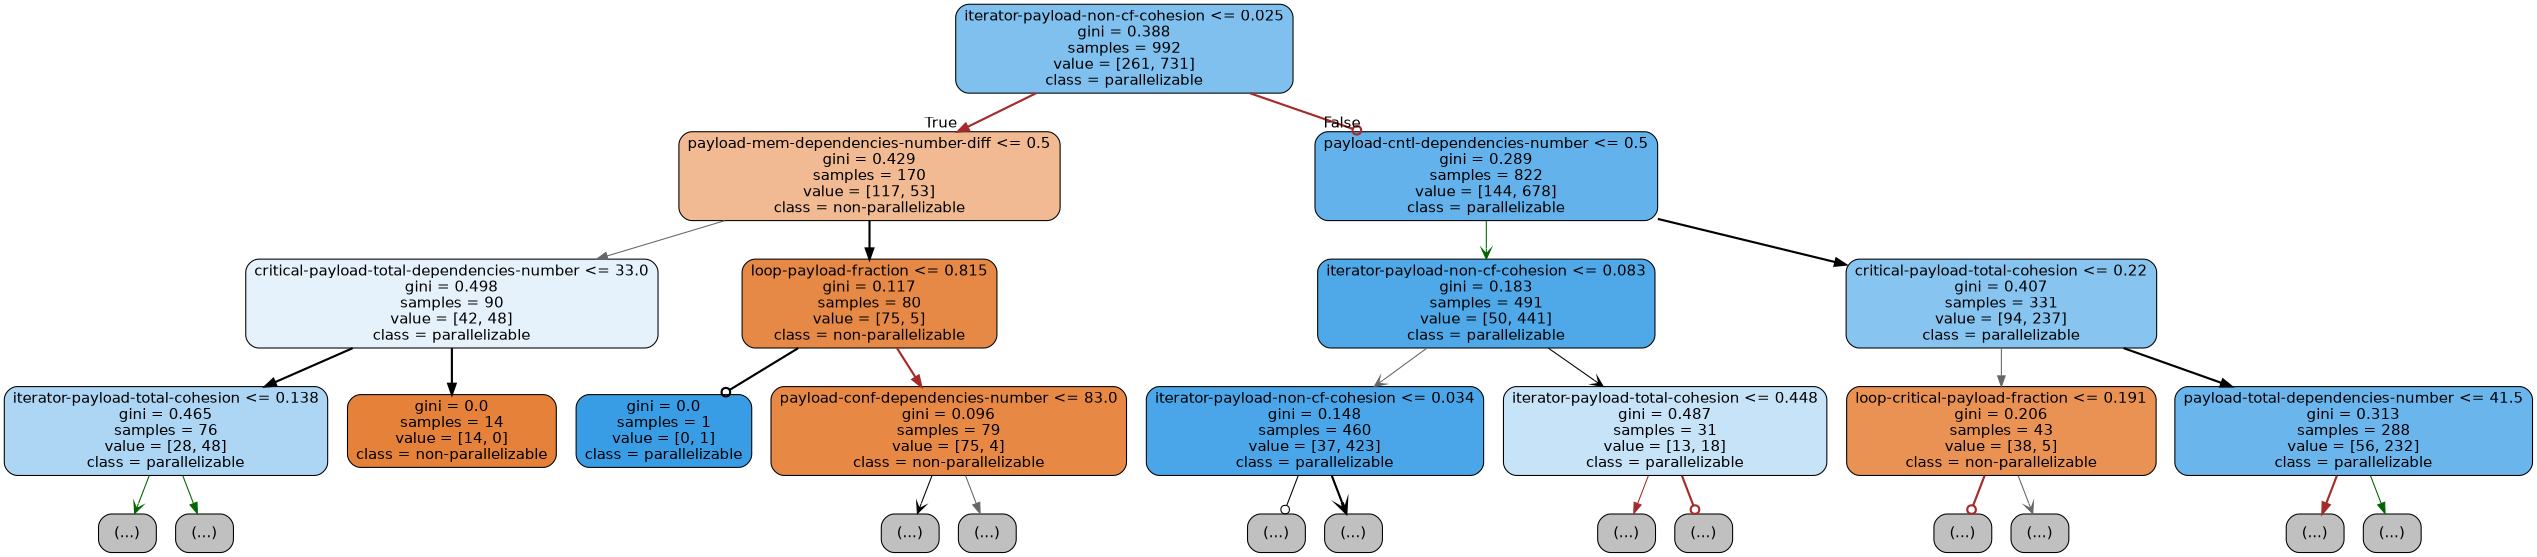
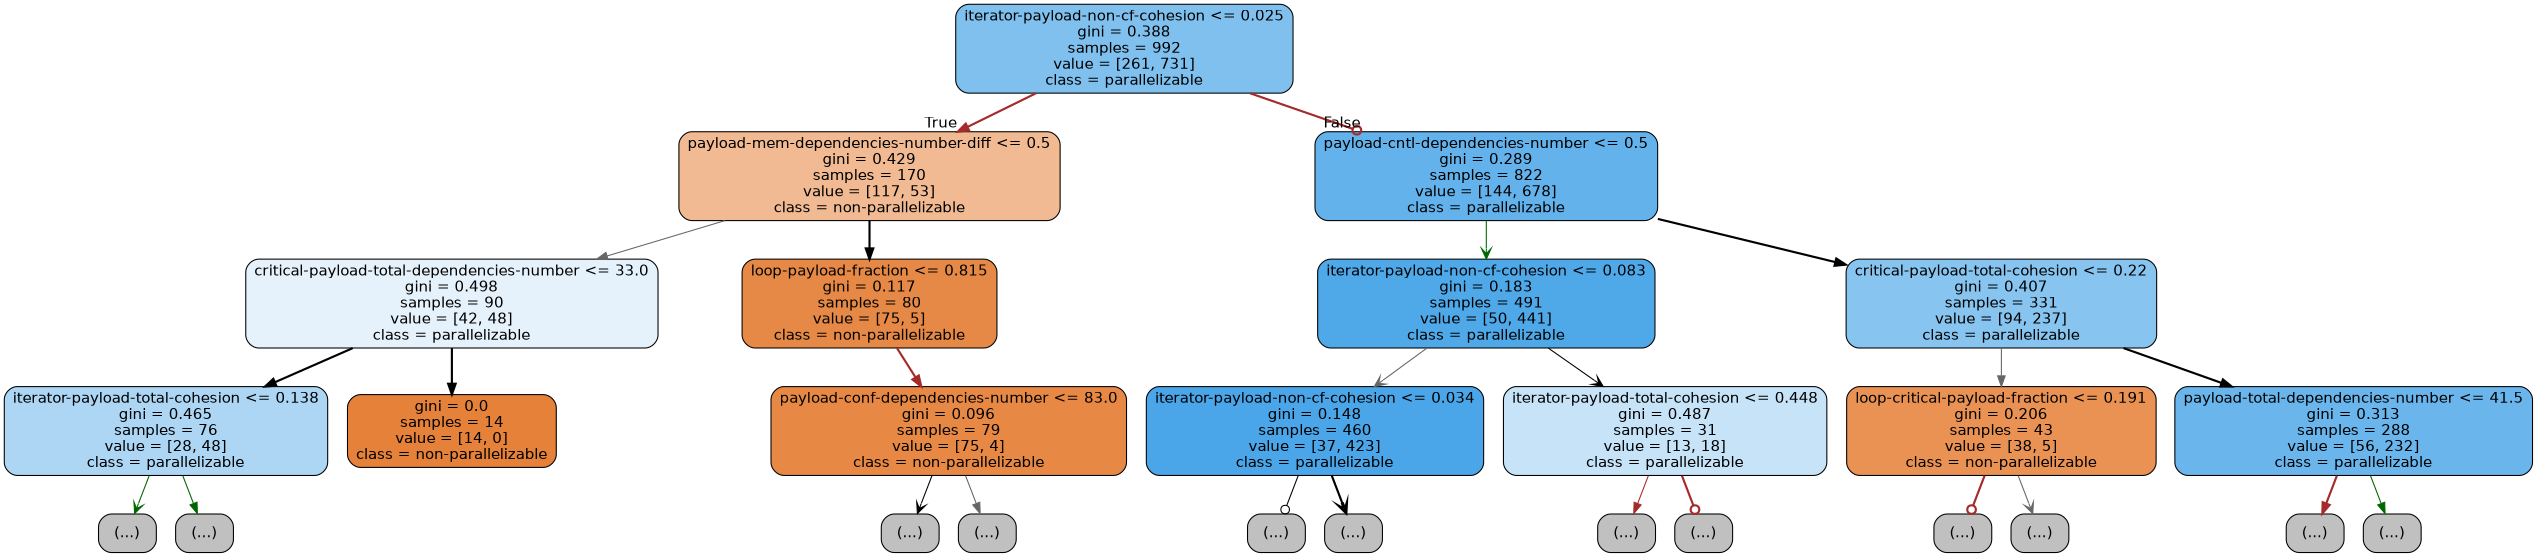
node "gini = 0.0 samples = 1 value = [0, 1] class = parallelizable": removed
